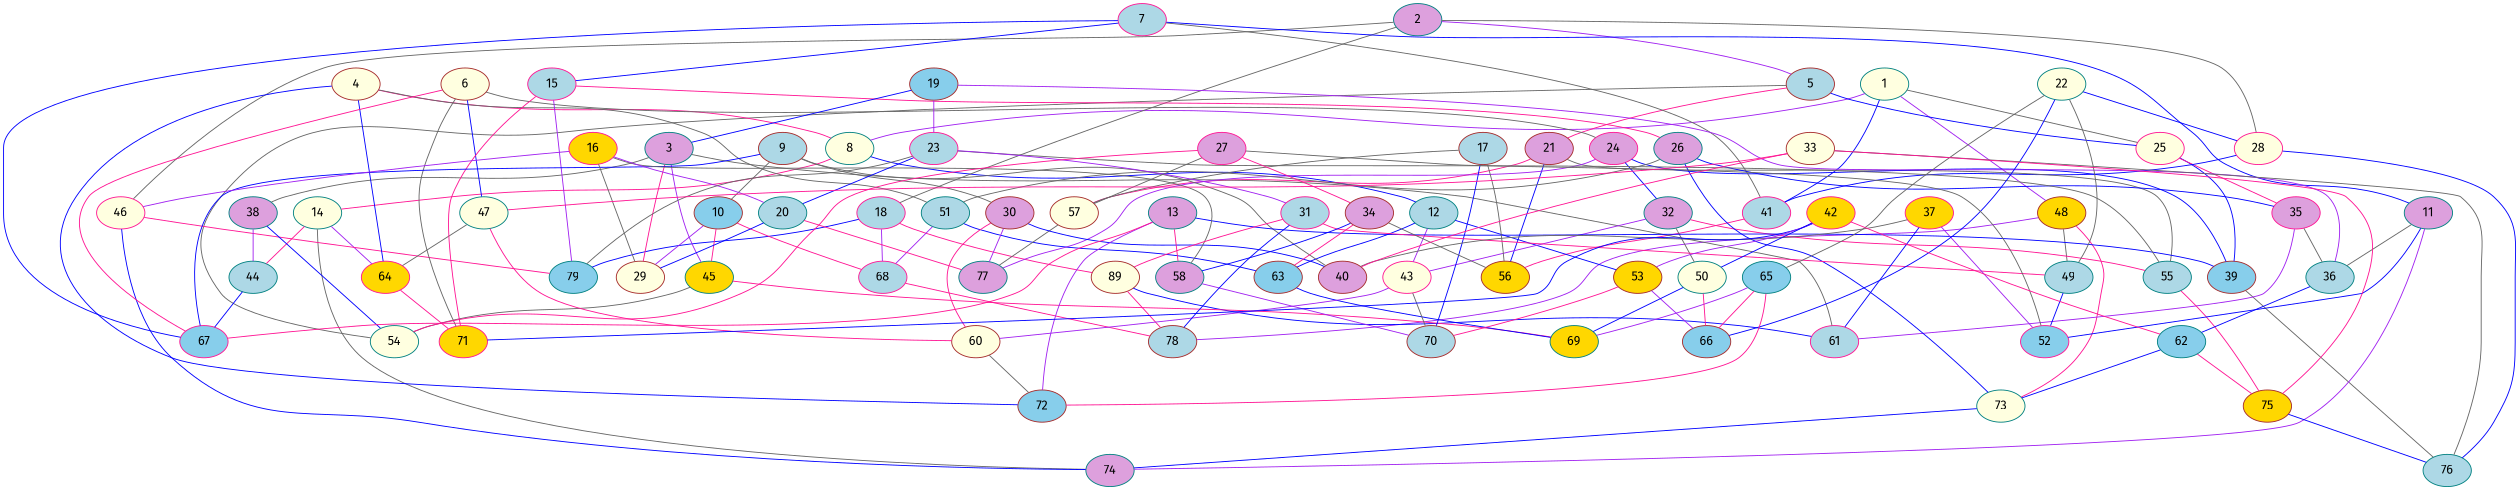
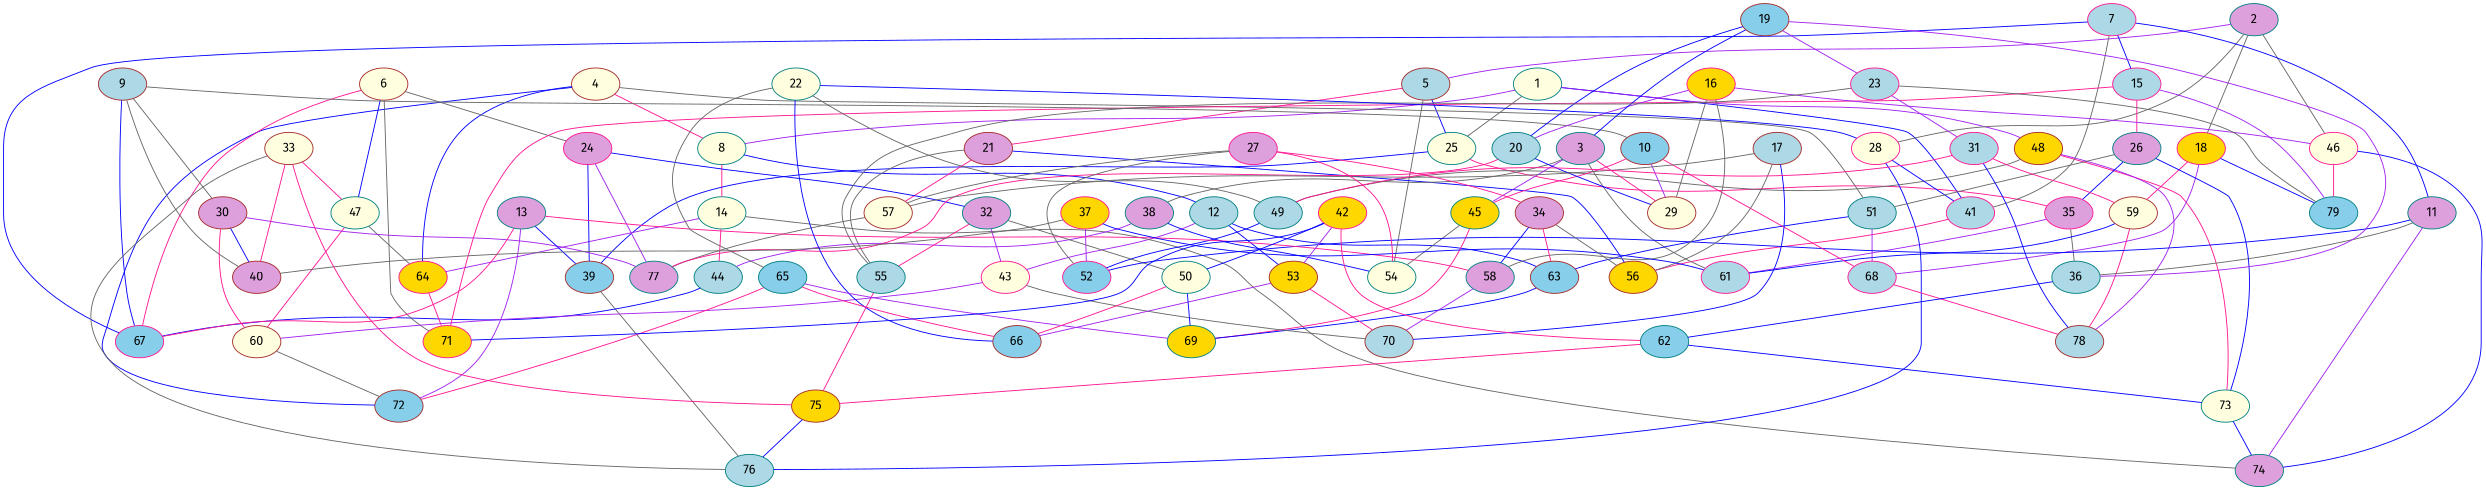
node "25": color deeppink -> teal
edge "23" -- "20": now "19" -- "20"
node "18": fillcolor lightblue -> gold
node "89": label "89" -> "59"
